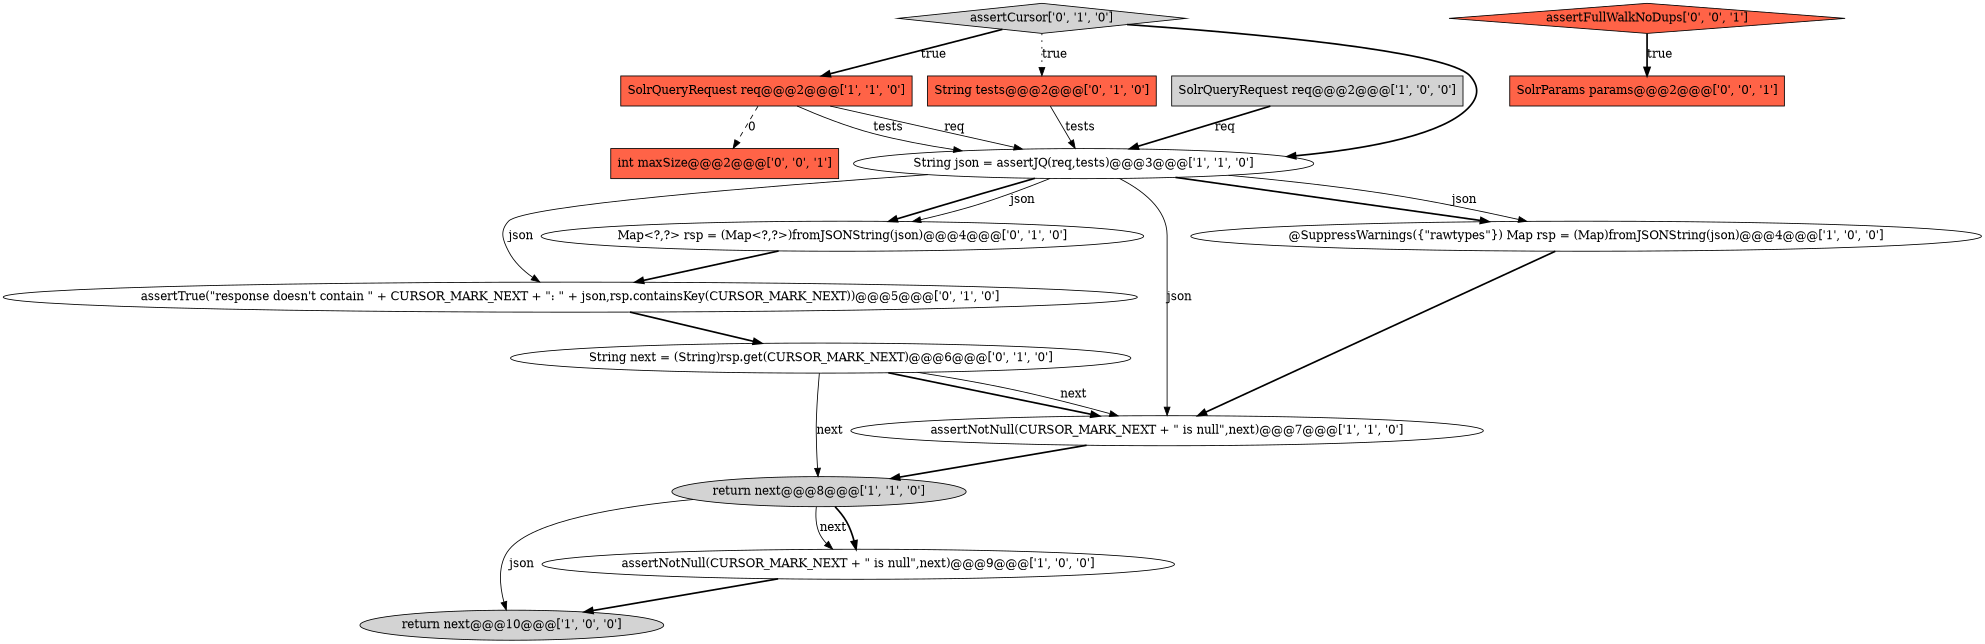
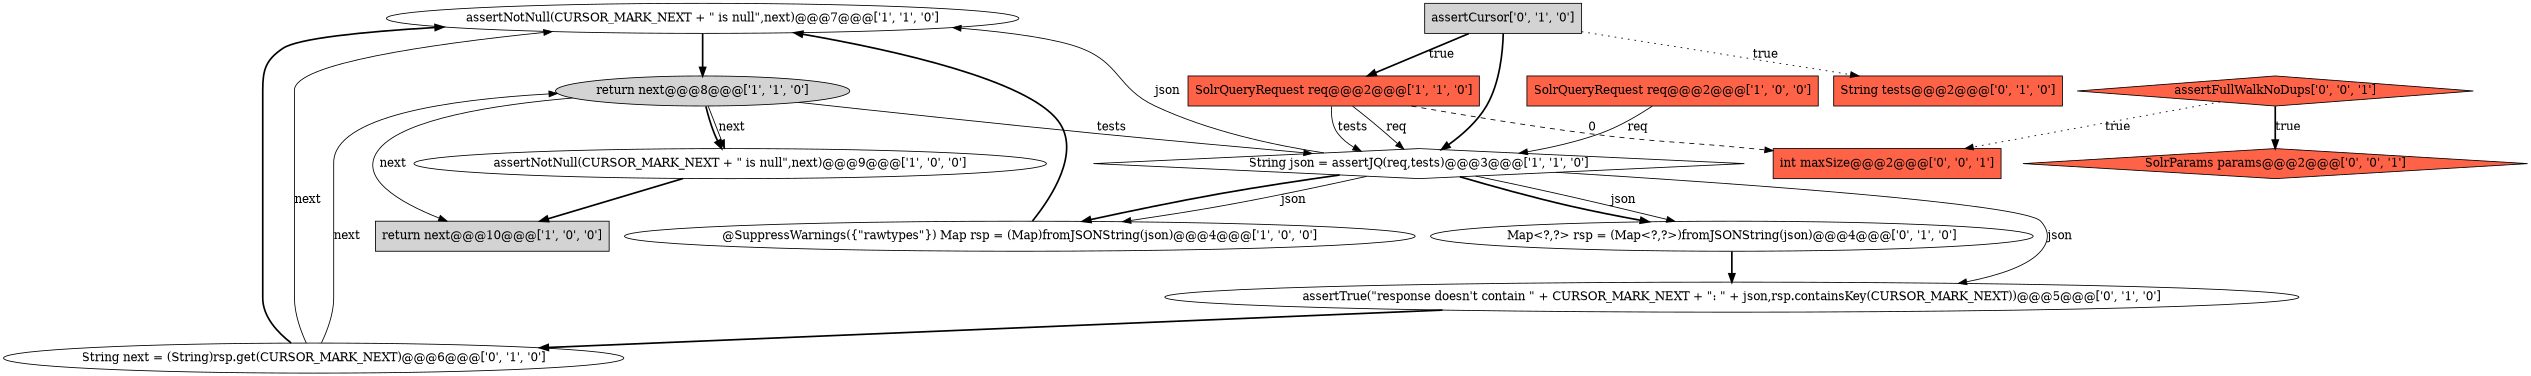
node "assertCursor['0', '1', '0']": shape diamond -> box
node "SolrQueryRequest req@@@2@@@['1', '0', '0']": fillcolor lightgray -> tomato
node "SolrParams params@@@2@@@['0', '0', '1']": shape box -> diamond
edge "String tests@@@2@@@['0', '1', '0']" -> "String json = assertJQ(req,tests)@@@3@@@['1', '1', '0']": now "return next@@@8@@@['1', '1', '0']" -> "String json = assertJQ(req,tests)@@@3@@@['1', '1', '0']"
edge "assertFullWalkNoDups['0', '0', '1']" -> "int maxSize@@@2@@@['0', '0', '1']": added, label "true"
edge "SolrQueryRequest req@@@2@@@['1', '0', '0']" -> "String json = assertJQ(req,tests)@@@3@@@['1', '1', '0']": style bold -> solid
node "String json = assertJQ(req,tests)@@@3@@@['1', '1', '0']": shape ellipse -> diamond
edge "return next@@@8@@@['1', '1', '0']" -> "return next@@@10@@@['1', '0', '0']": label "json" -> "next"
node "return next@@@10@@@['1', '0', '0']": shape ellipse -> box
